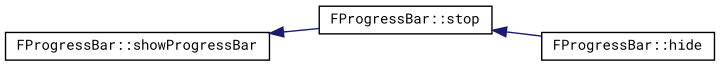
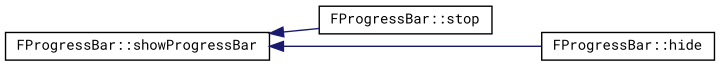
edge "FProgressBar::hide" -> "FProgressBar::stop": now "FProgressBar::hide" -> "FProgressBar::showProgressBar"
